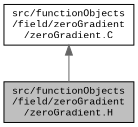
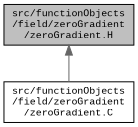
edge "src/functionObjects /field/zeroGradient /zeroGradient.H" -> "src/functionObjects /field/zeroGradient /zeroGradient.C": reversed
